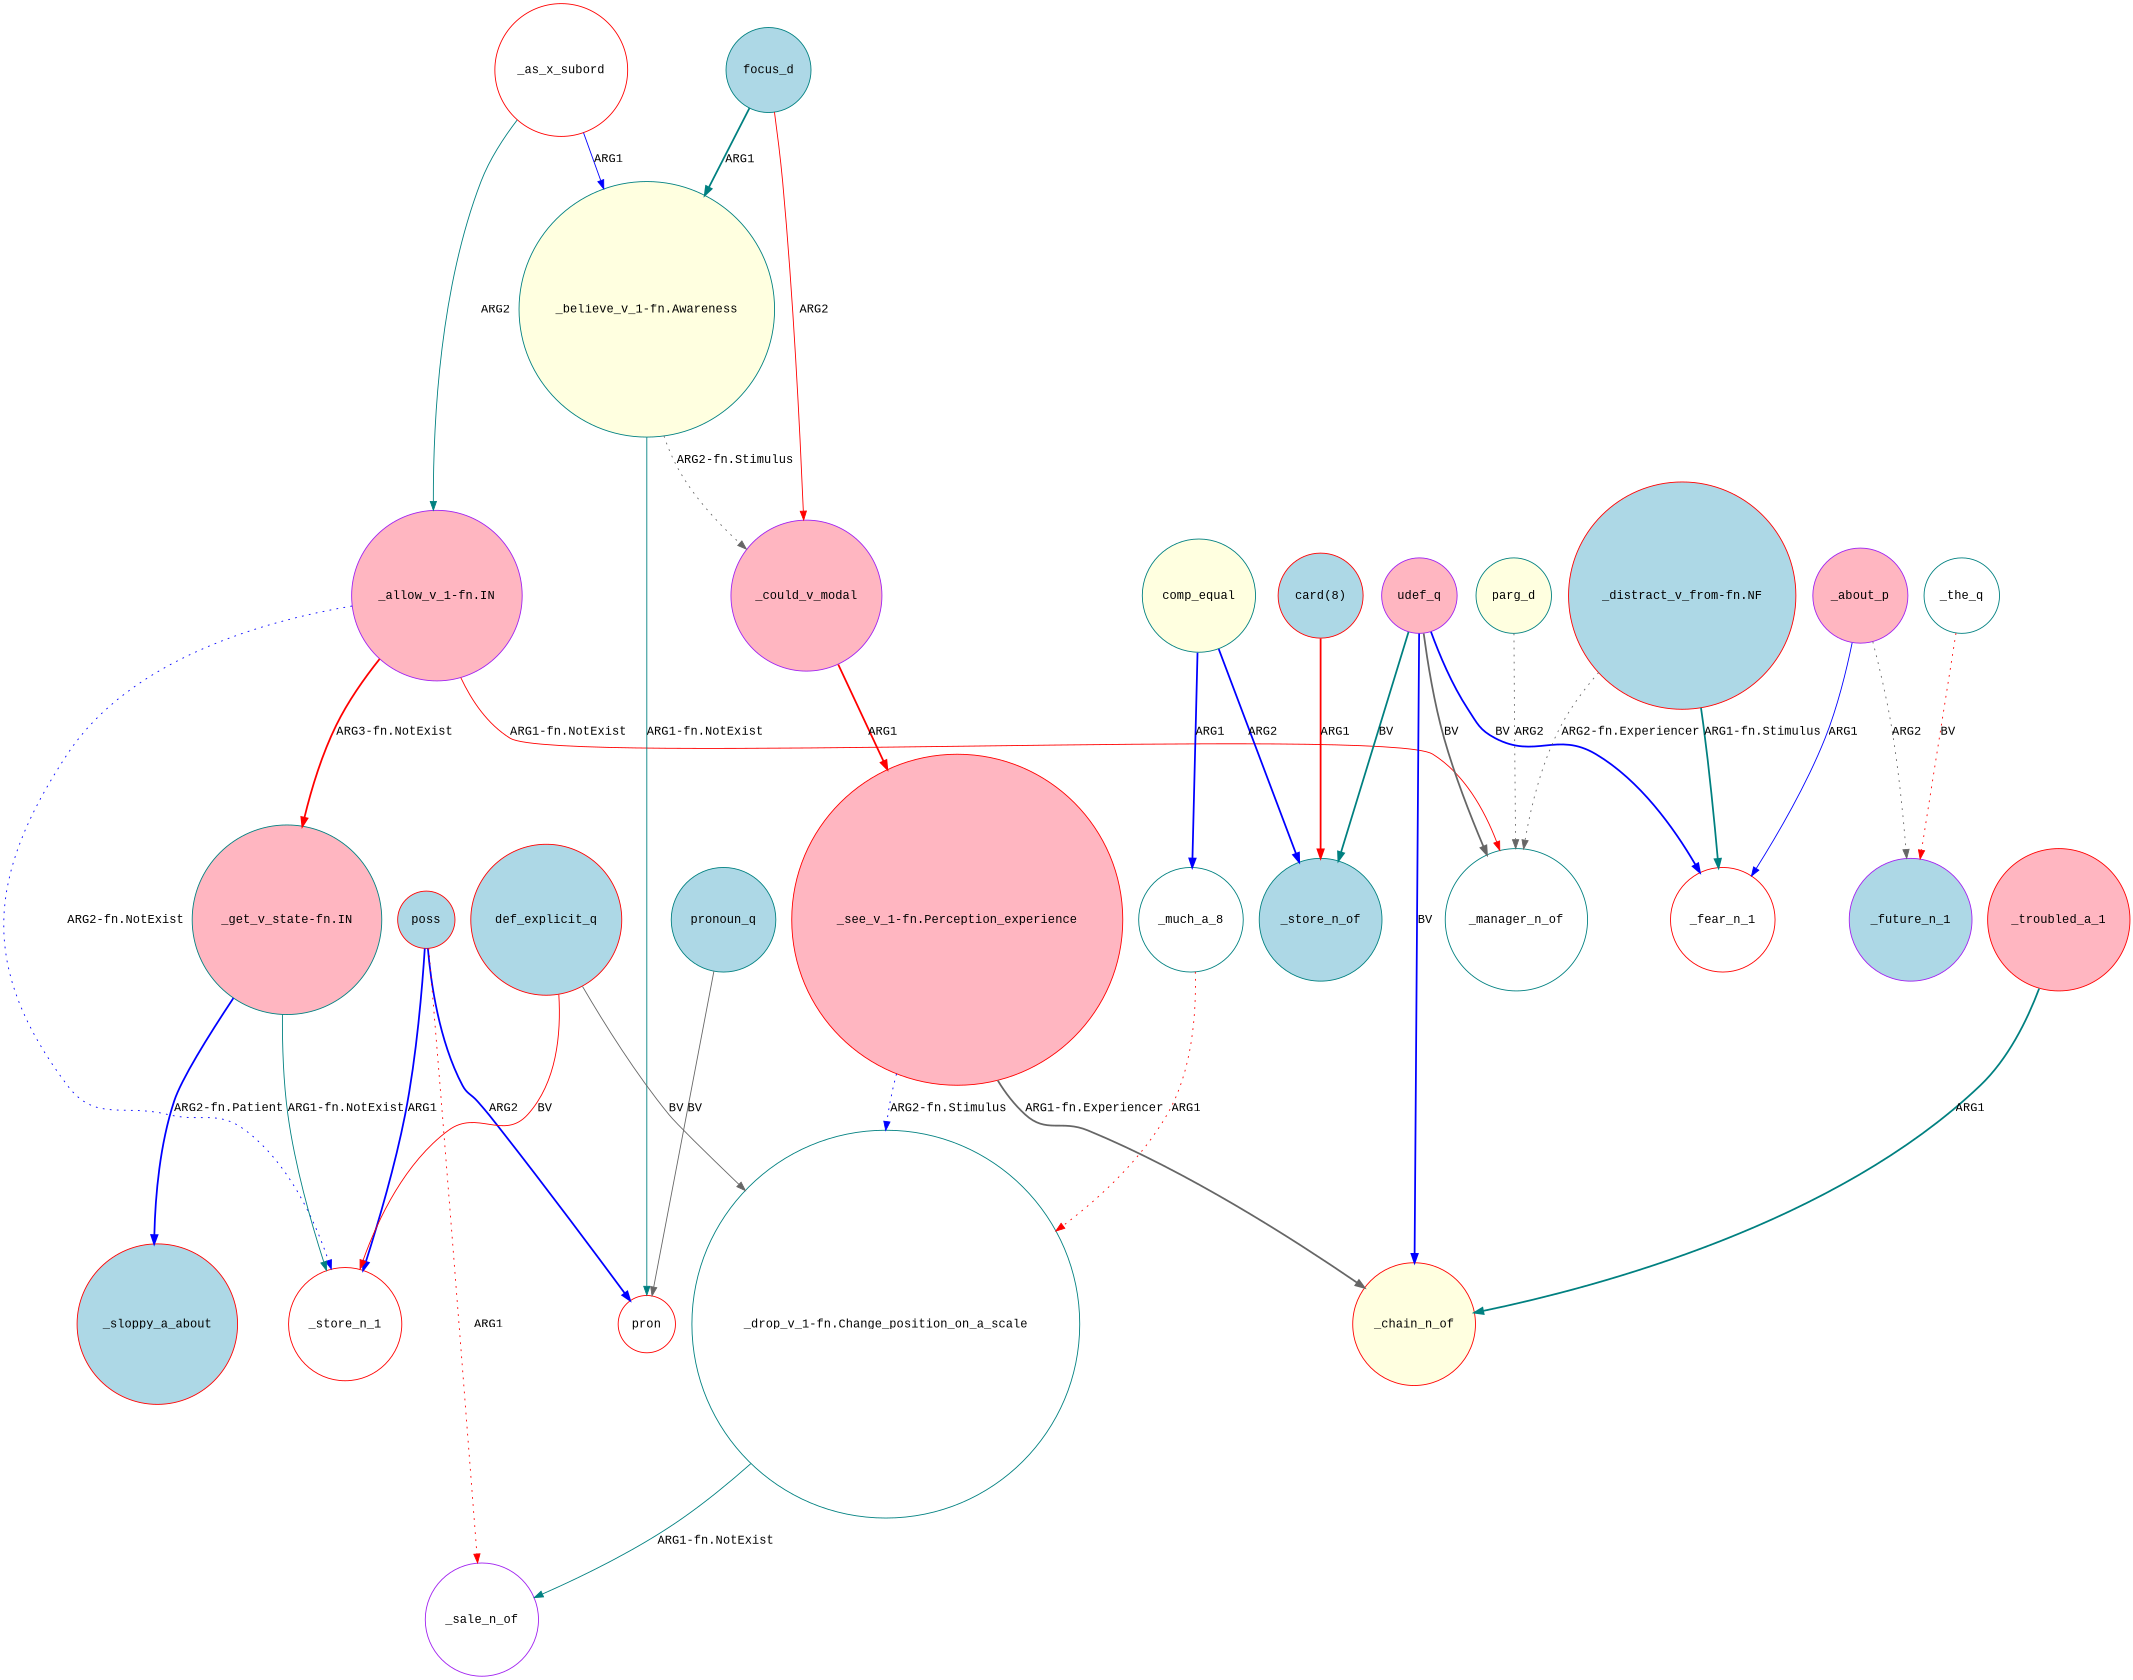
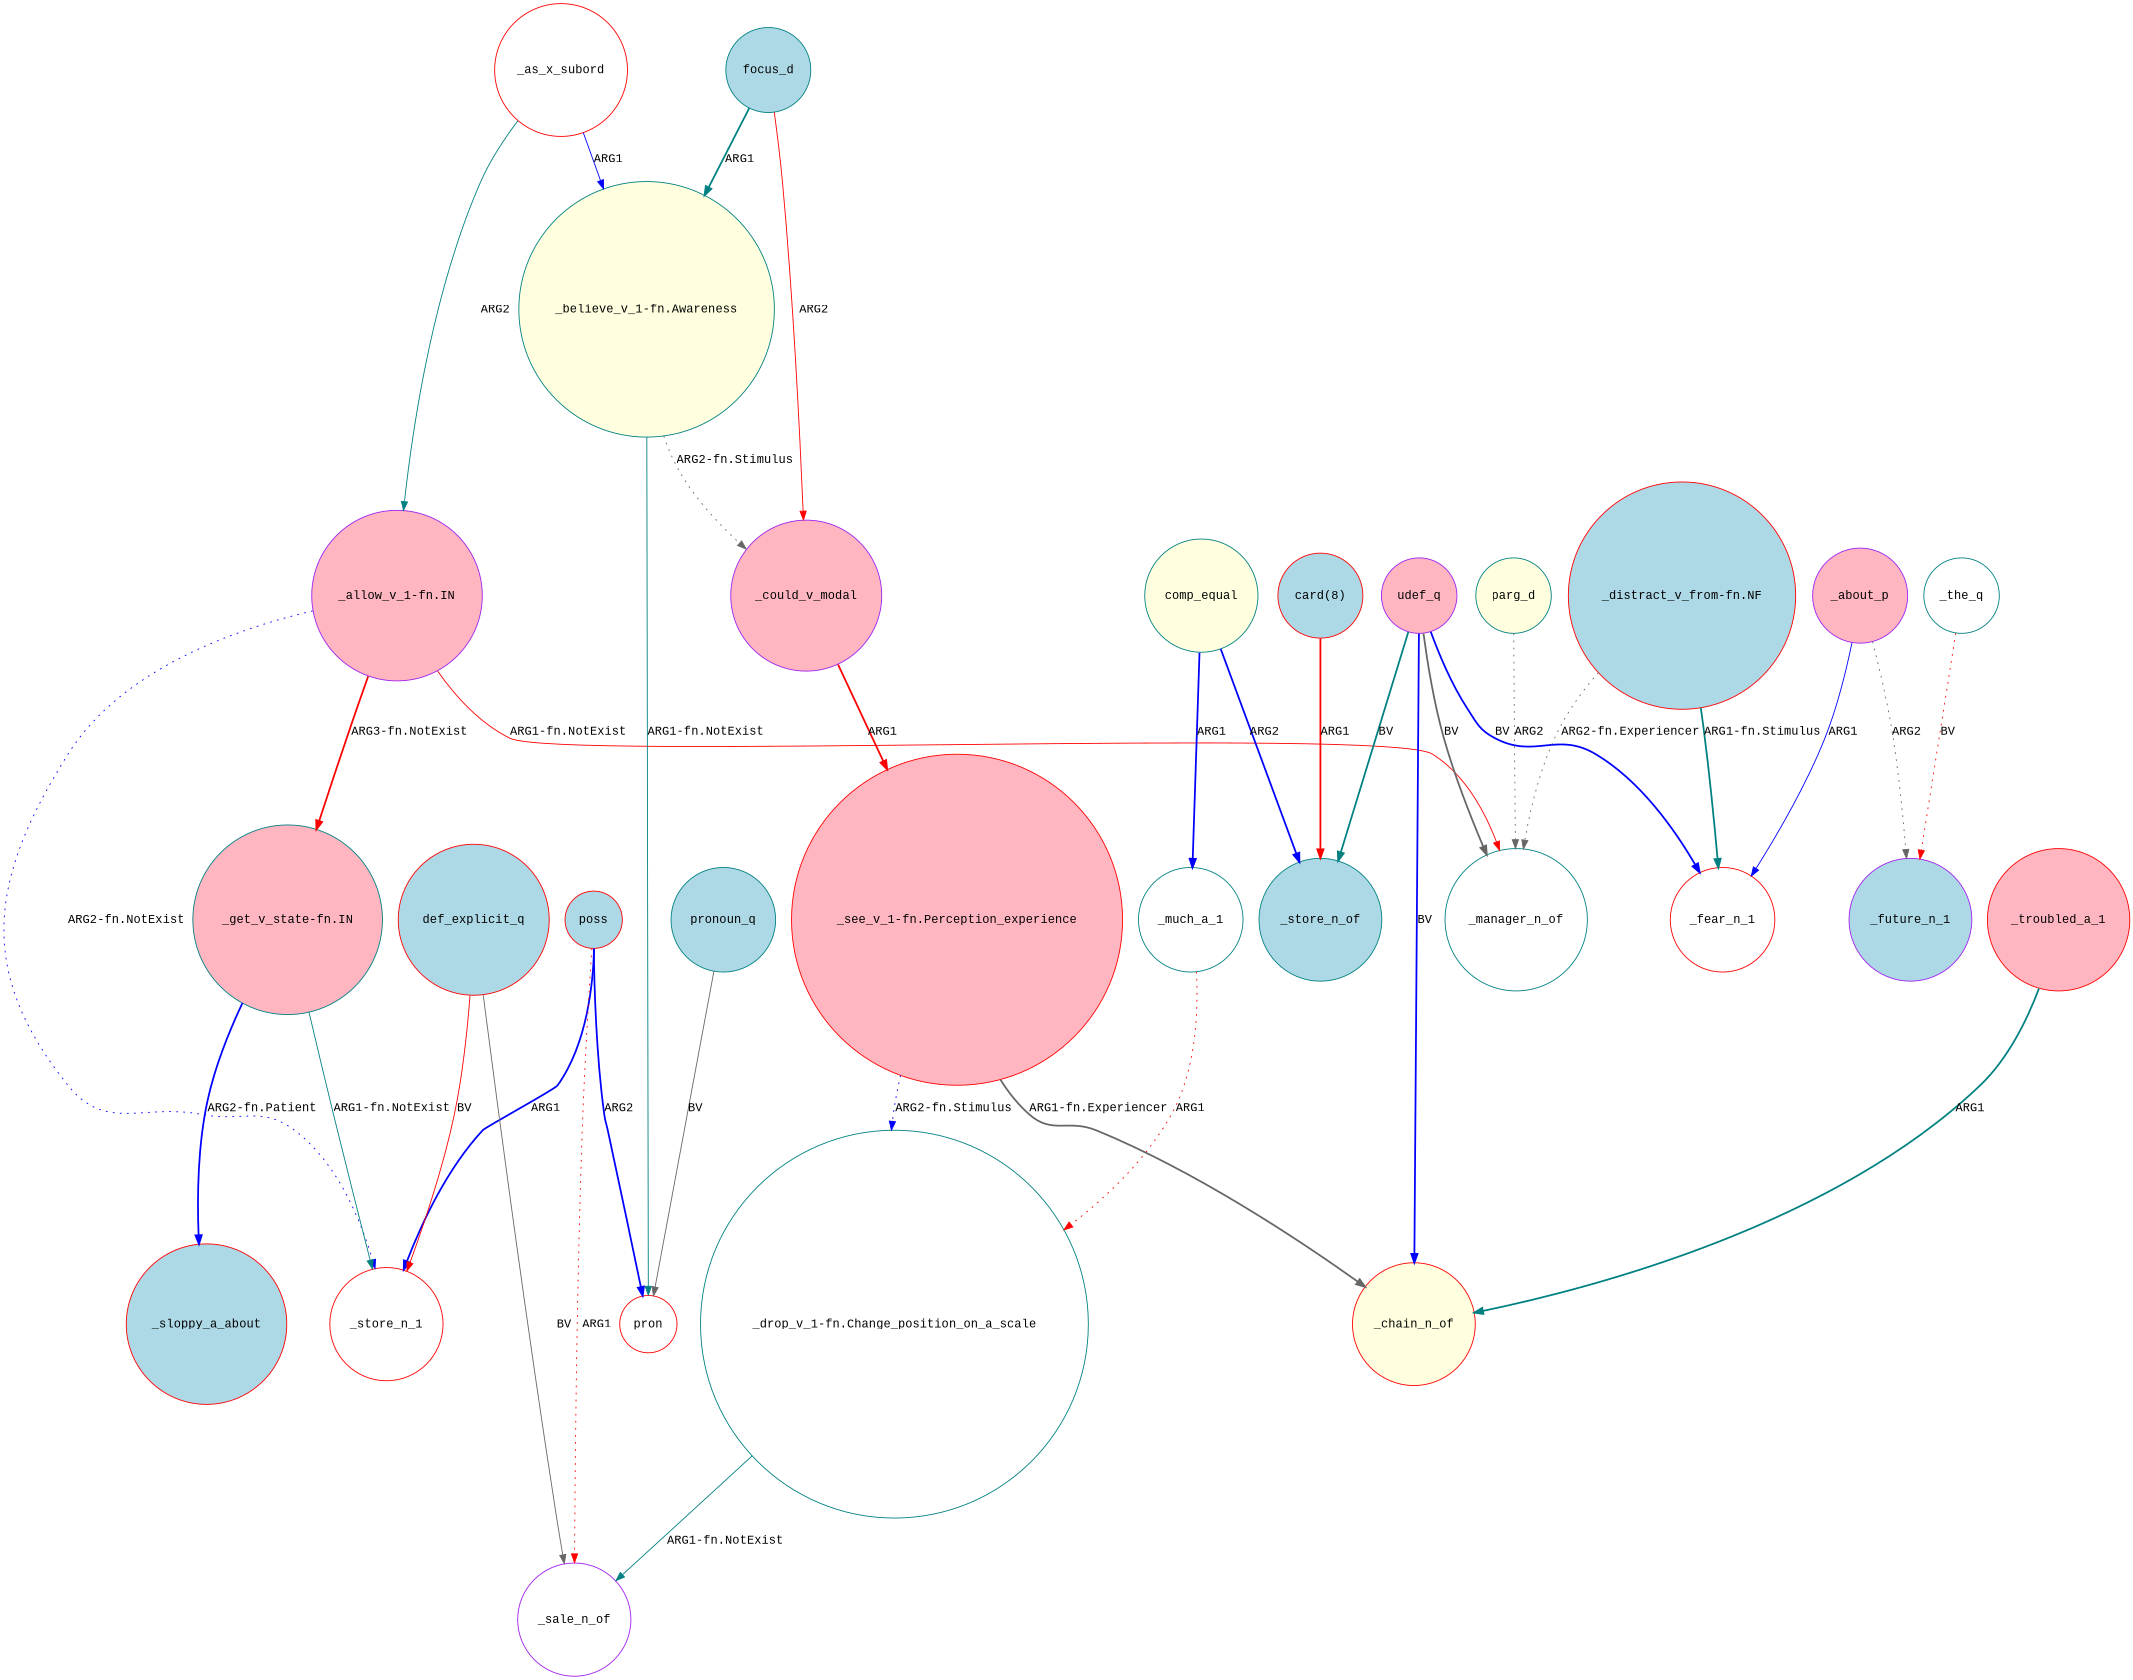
node "_much_a_8": label "_much_a_8" -> "_much_a_1"
edge "def_explicit_q" -> "_drop_v_1-fn.Change_position_on_a_scale": now "def_explicit_q" -> "_sale_n_of"
